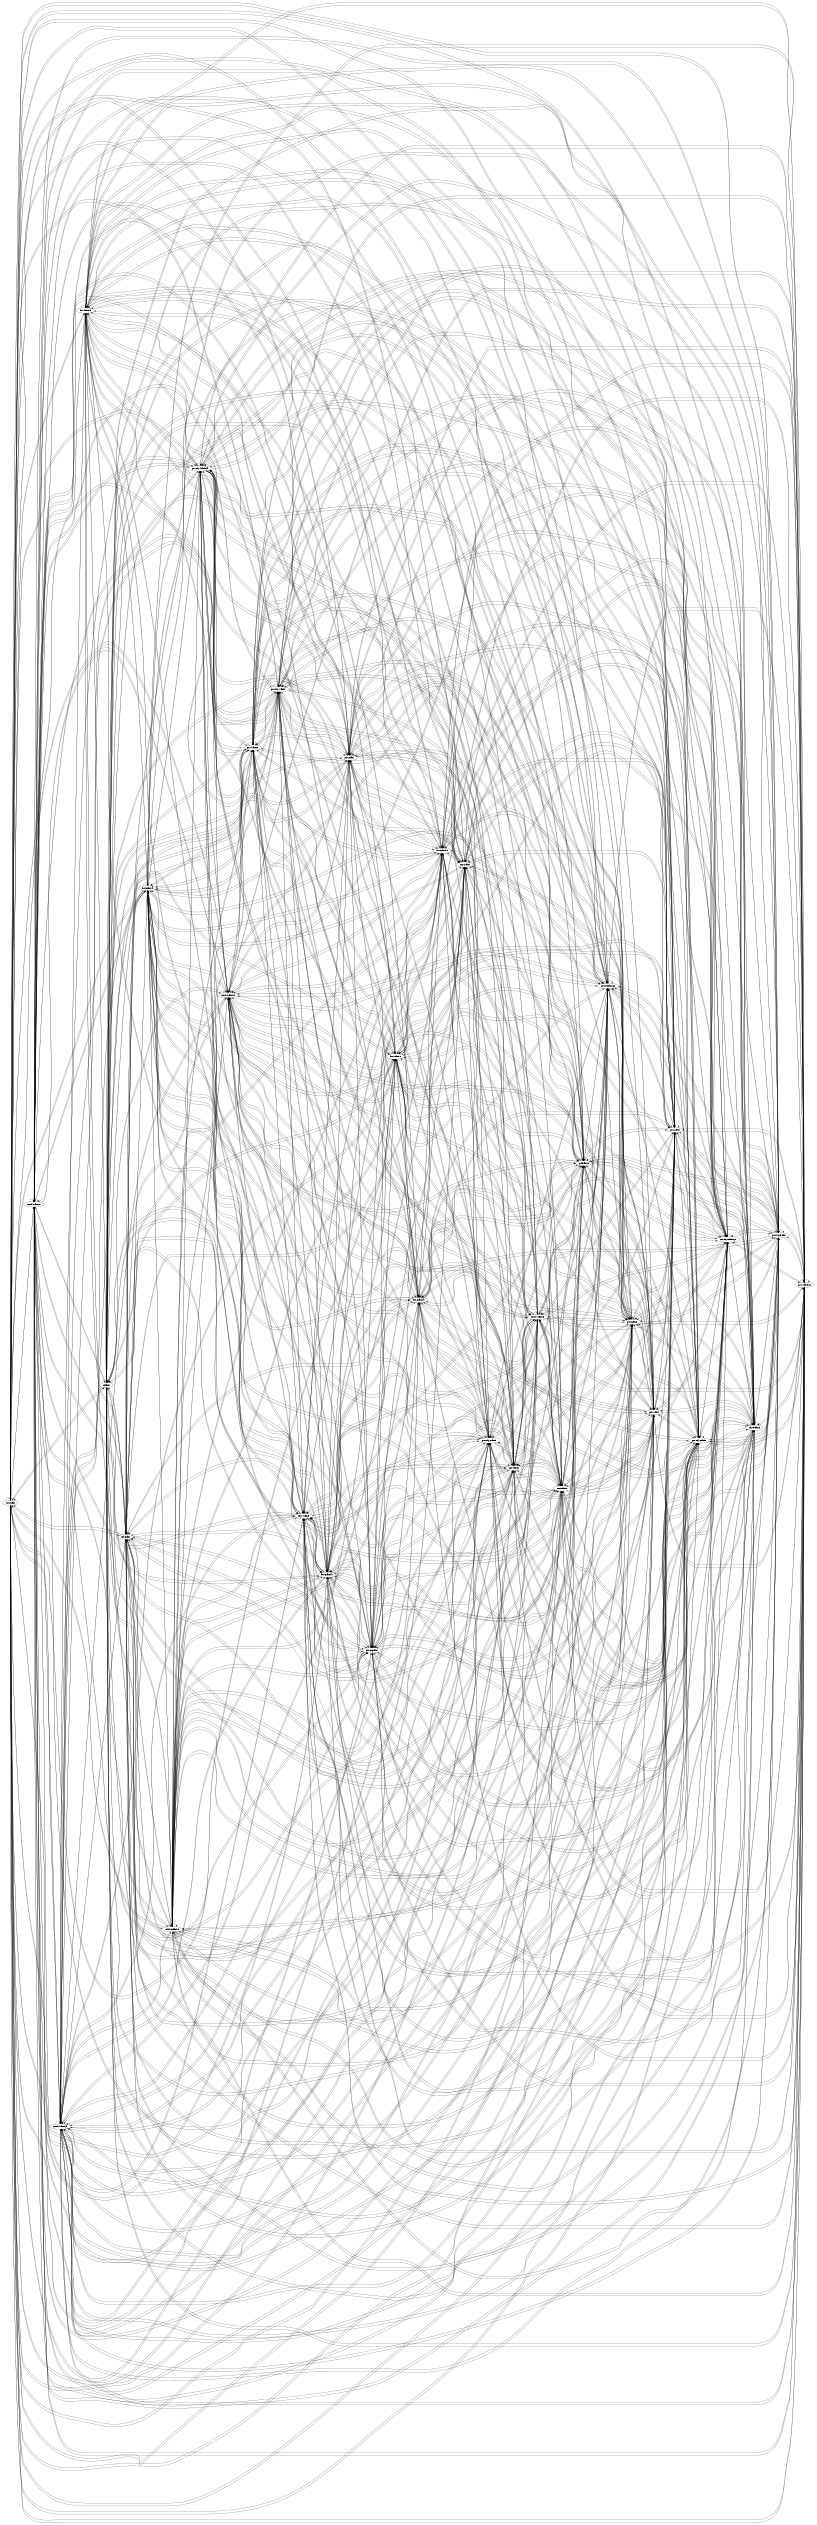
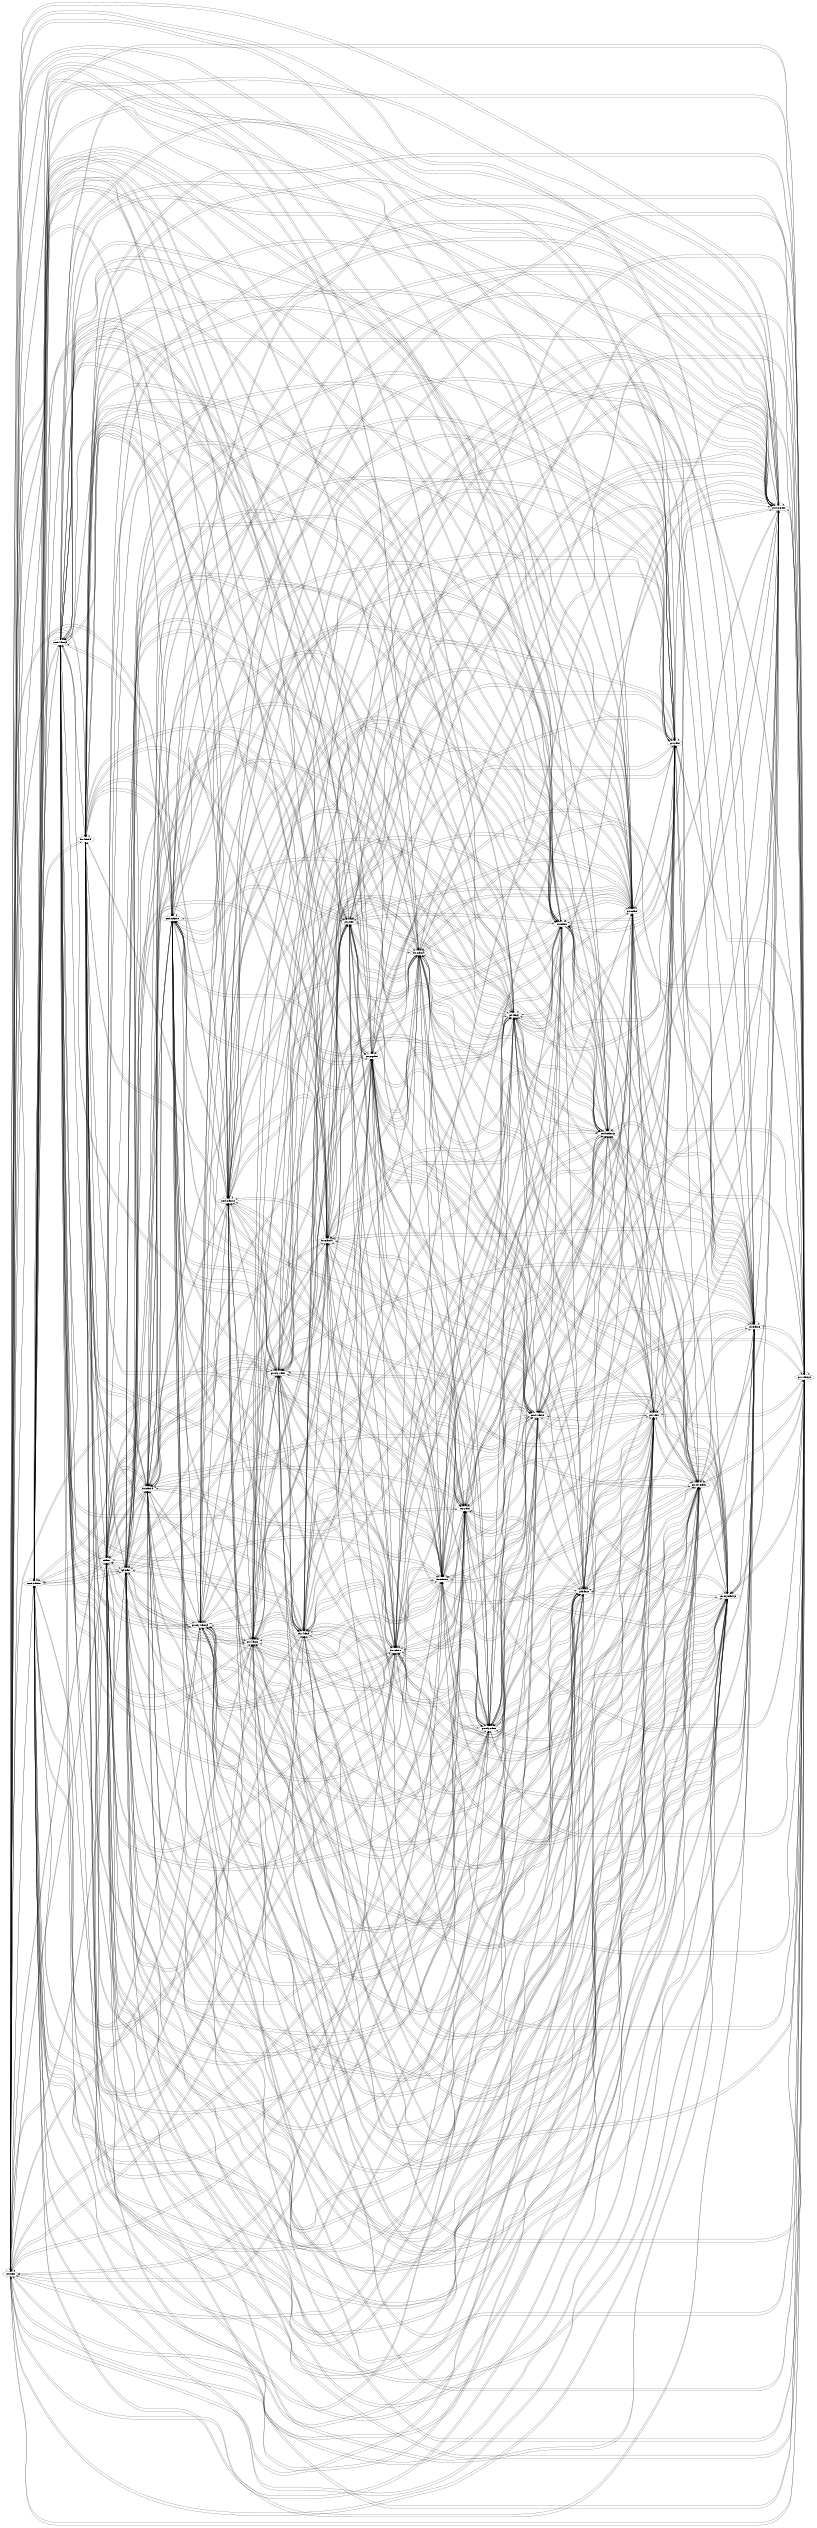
edge "ipf.4-finjɔ̃" -> "ipf.3-fini": added
